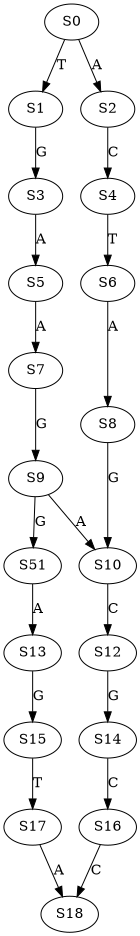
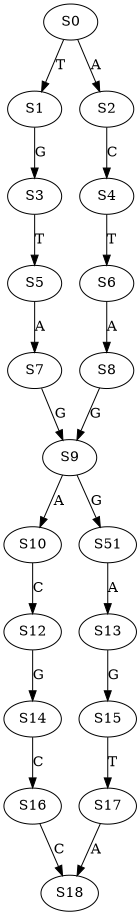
edge "S3" -> "S5": label "A" -> "T"
edge "S8" -> "S10": now "S8" -> "S9"
